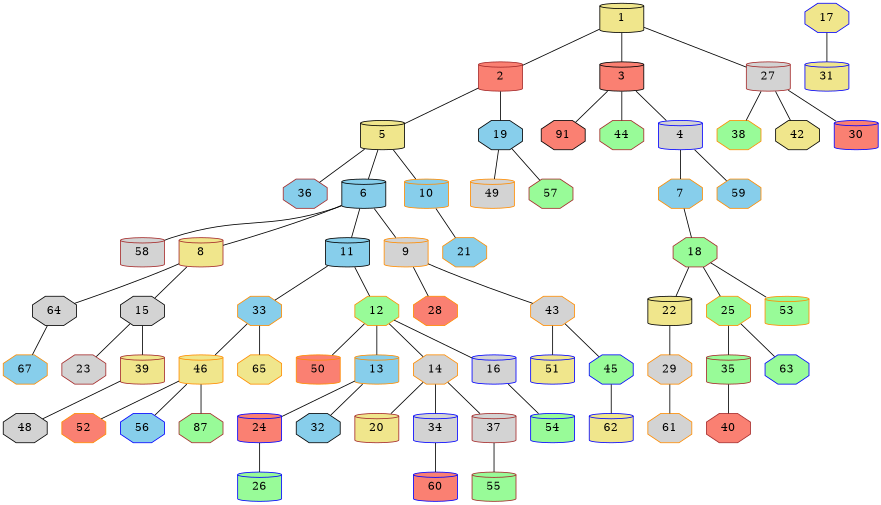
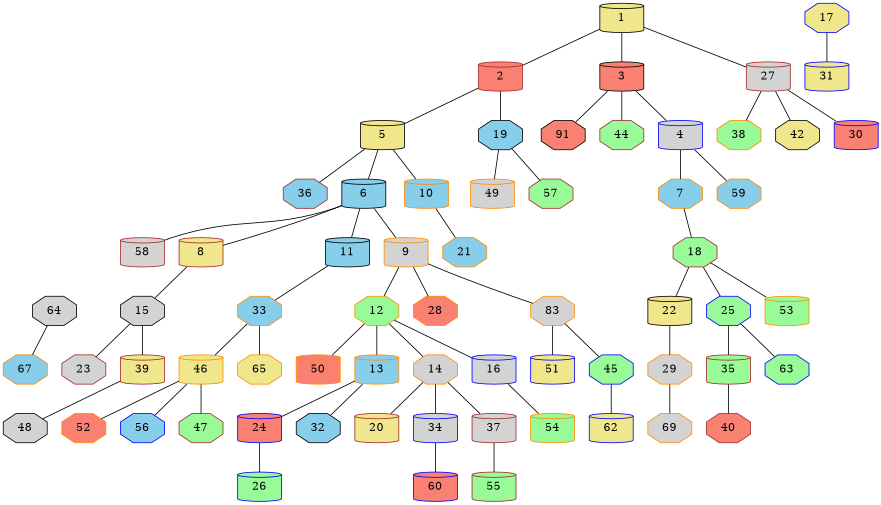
edge "11" -- "12": now "9" -- "12"
edge "8" -- "64": removed
node "43": label "43" -> "83"
node "25": color darkorange -> blue
node "87": label "87" -> "47"
node "54": color blue -> darkorange
node "61": label "61" -> "69"
